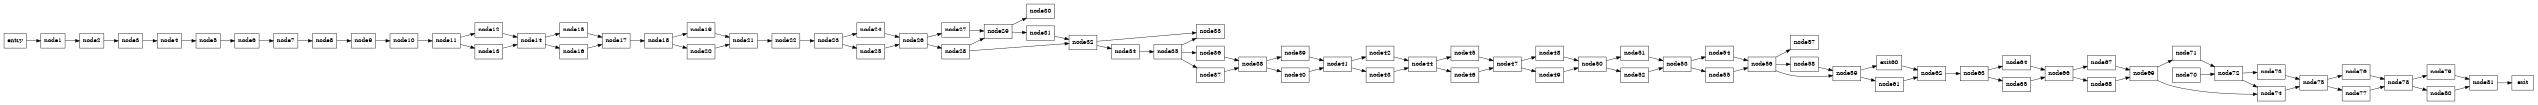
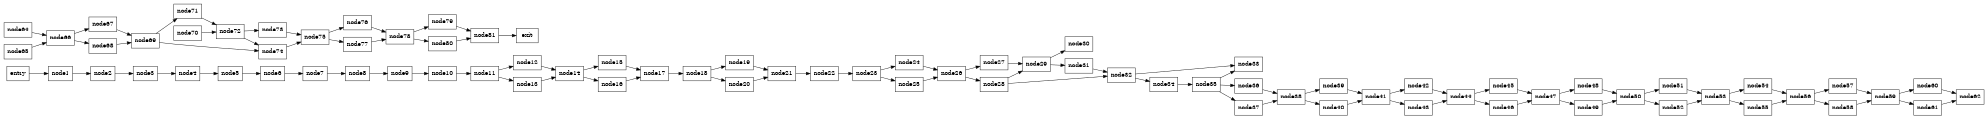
node "exit60": label "exit60" -> "node60"
node "node63": removed
edge "node56" -> "node59": now "node57" -> "node59"
